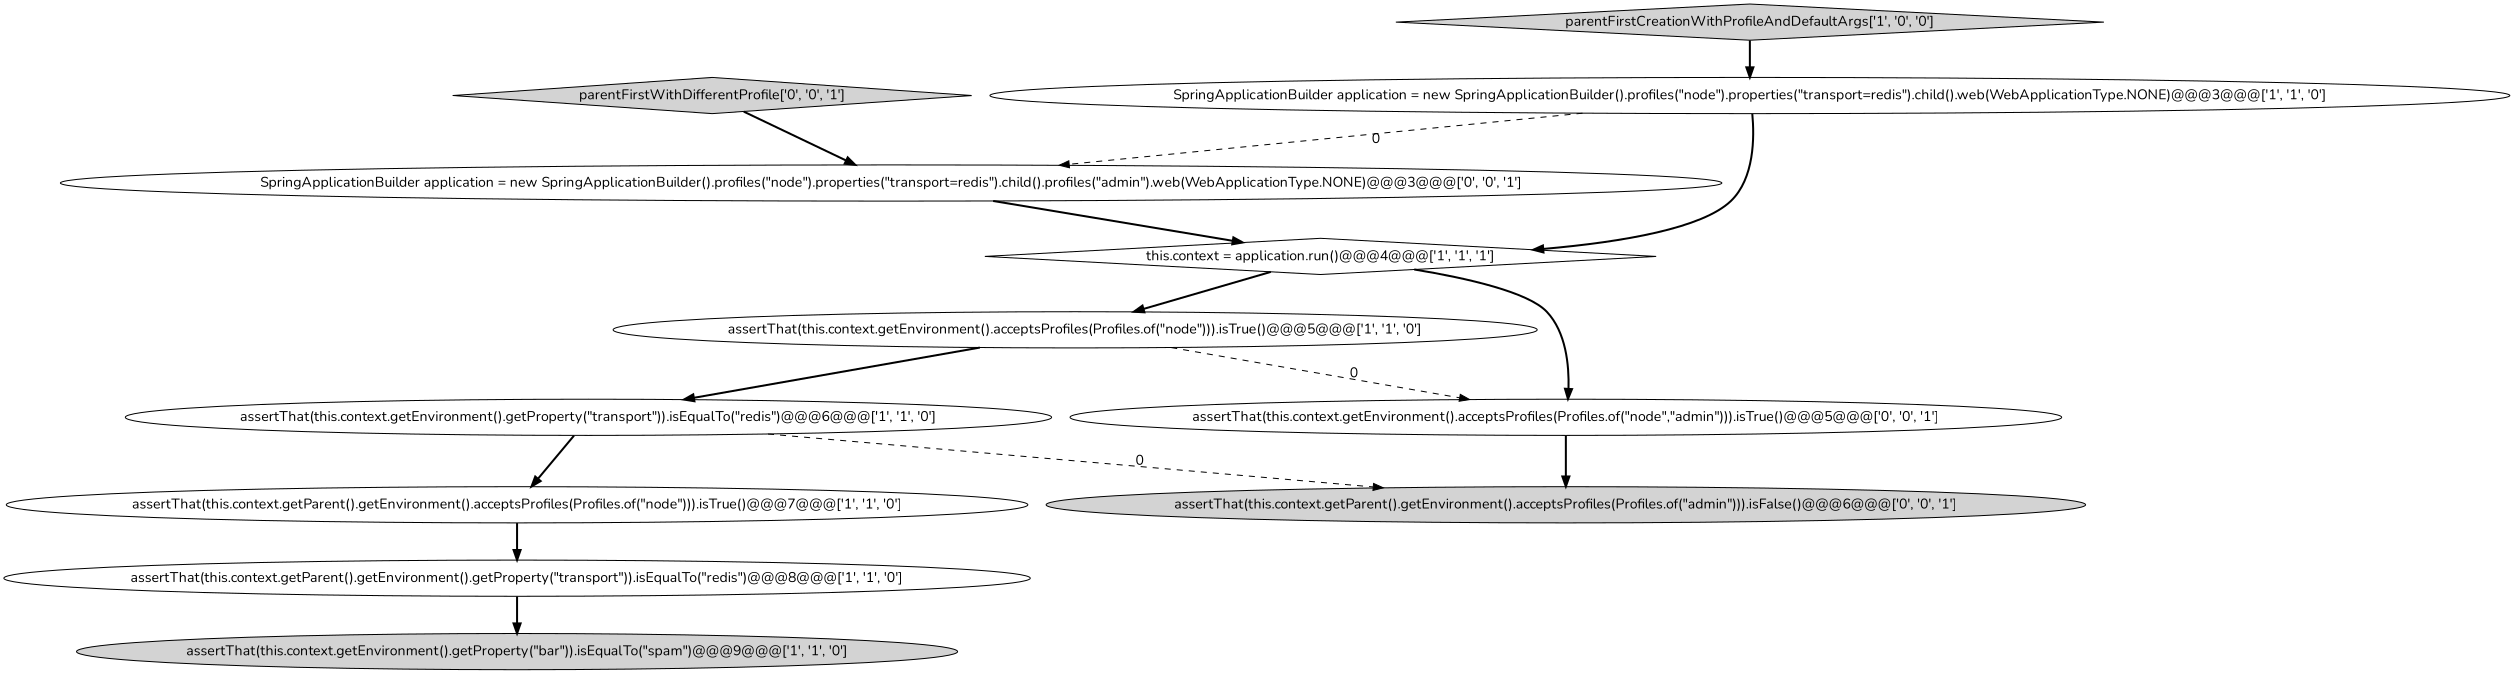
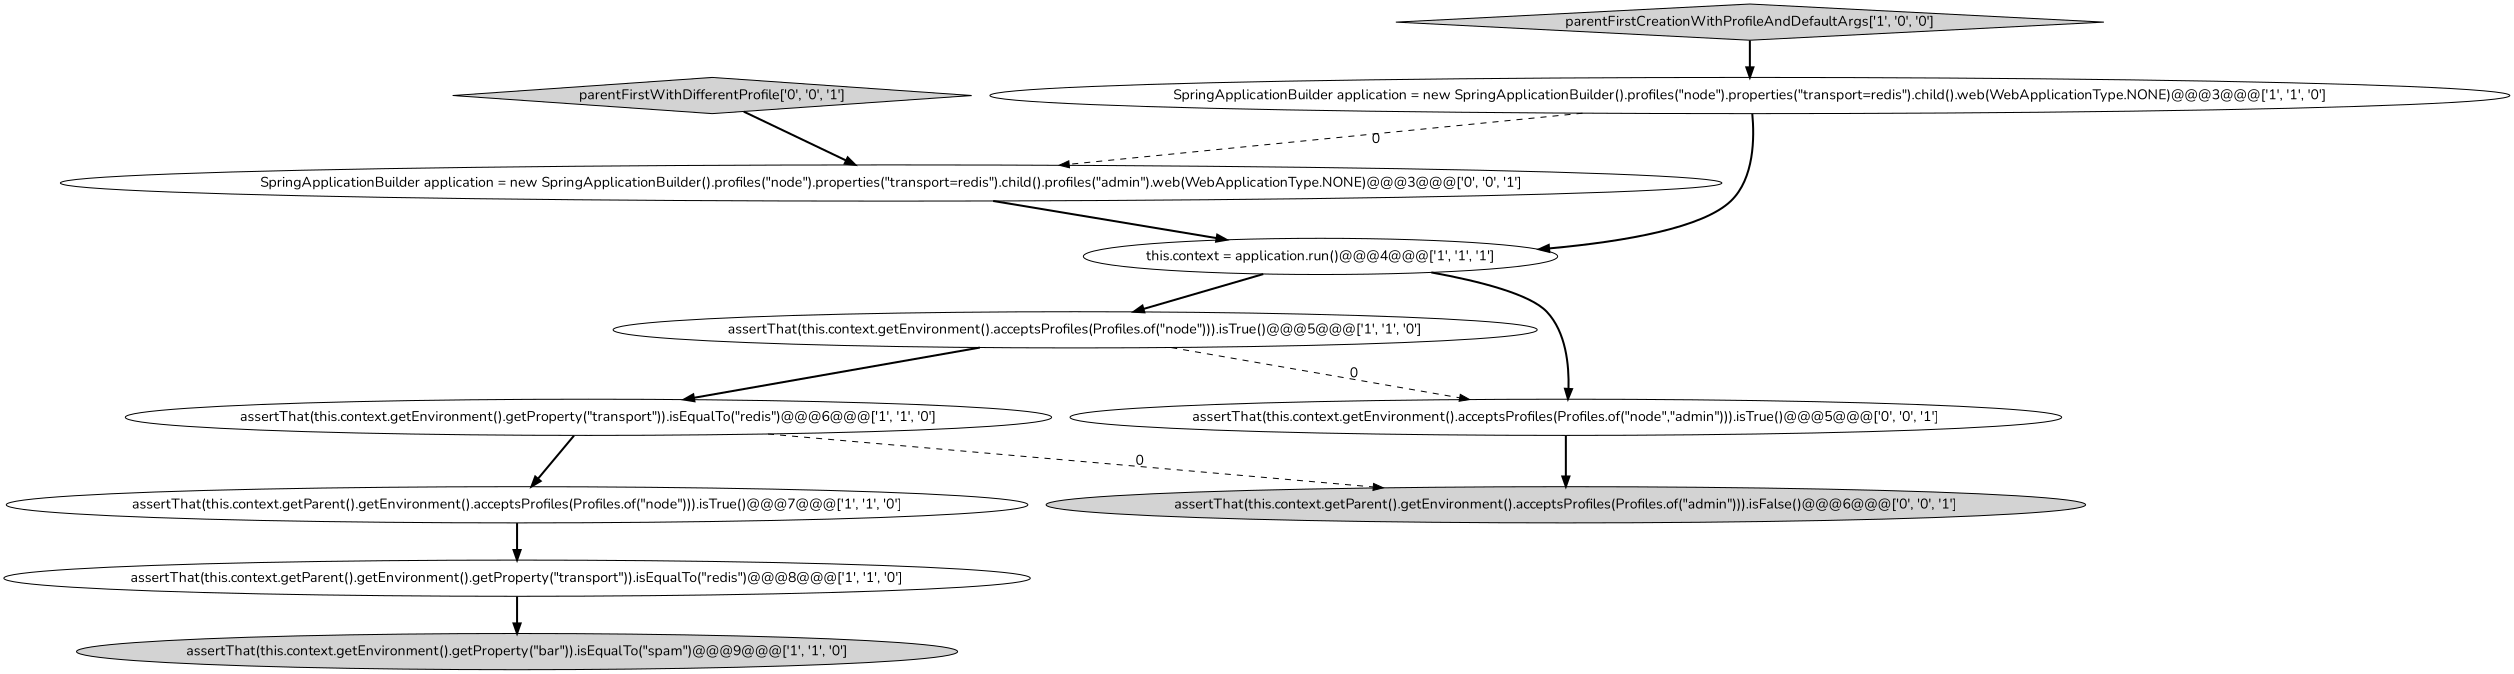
node "this.context = application.run()@@@4@@@['1', '1', '1']": shape diamond -> ellipse
